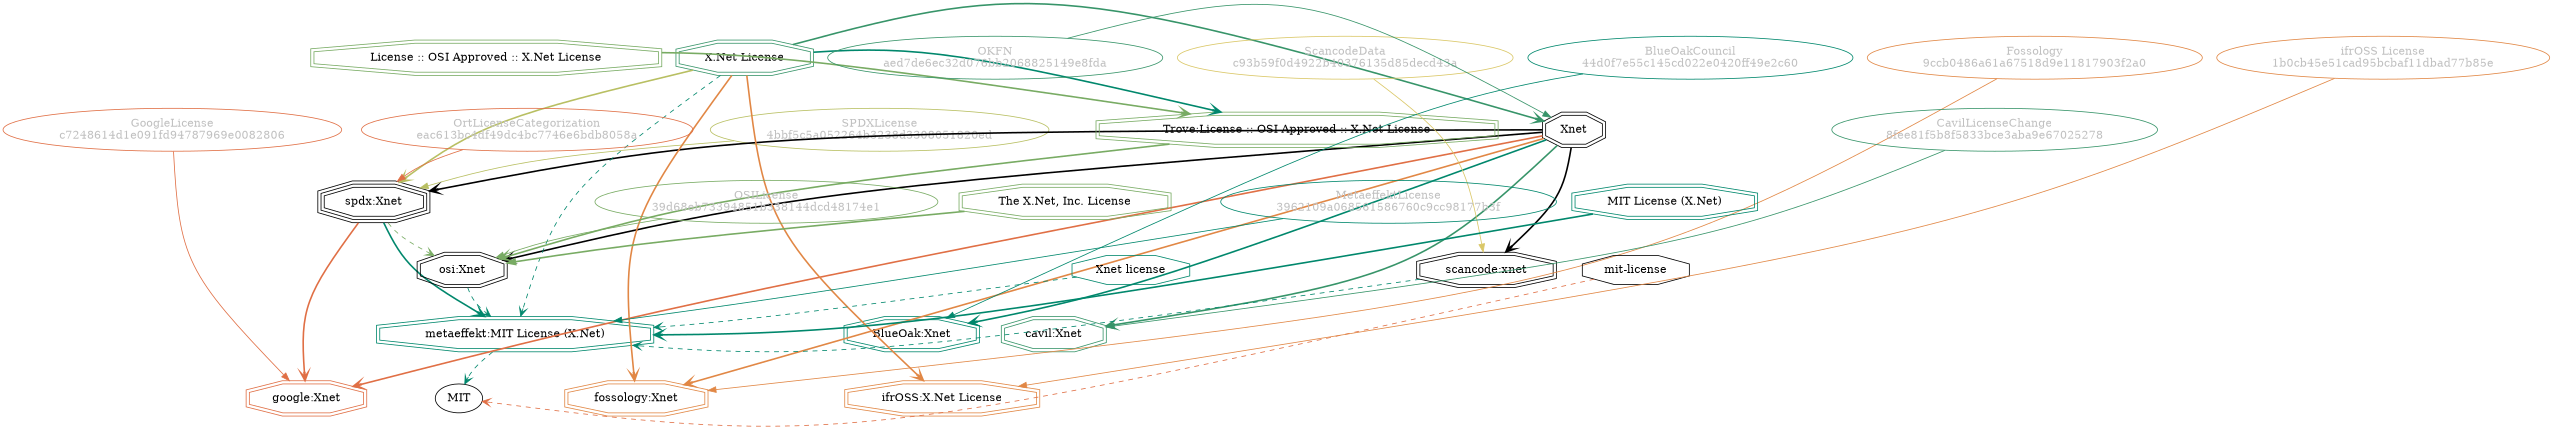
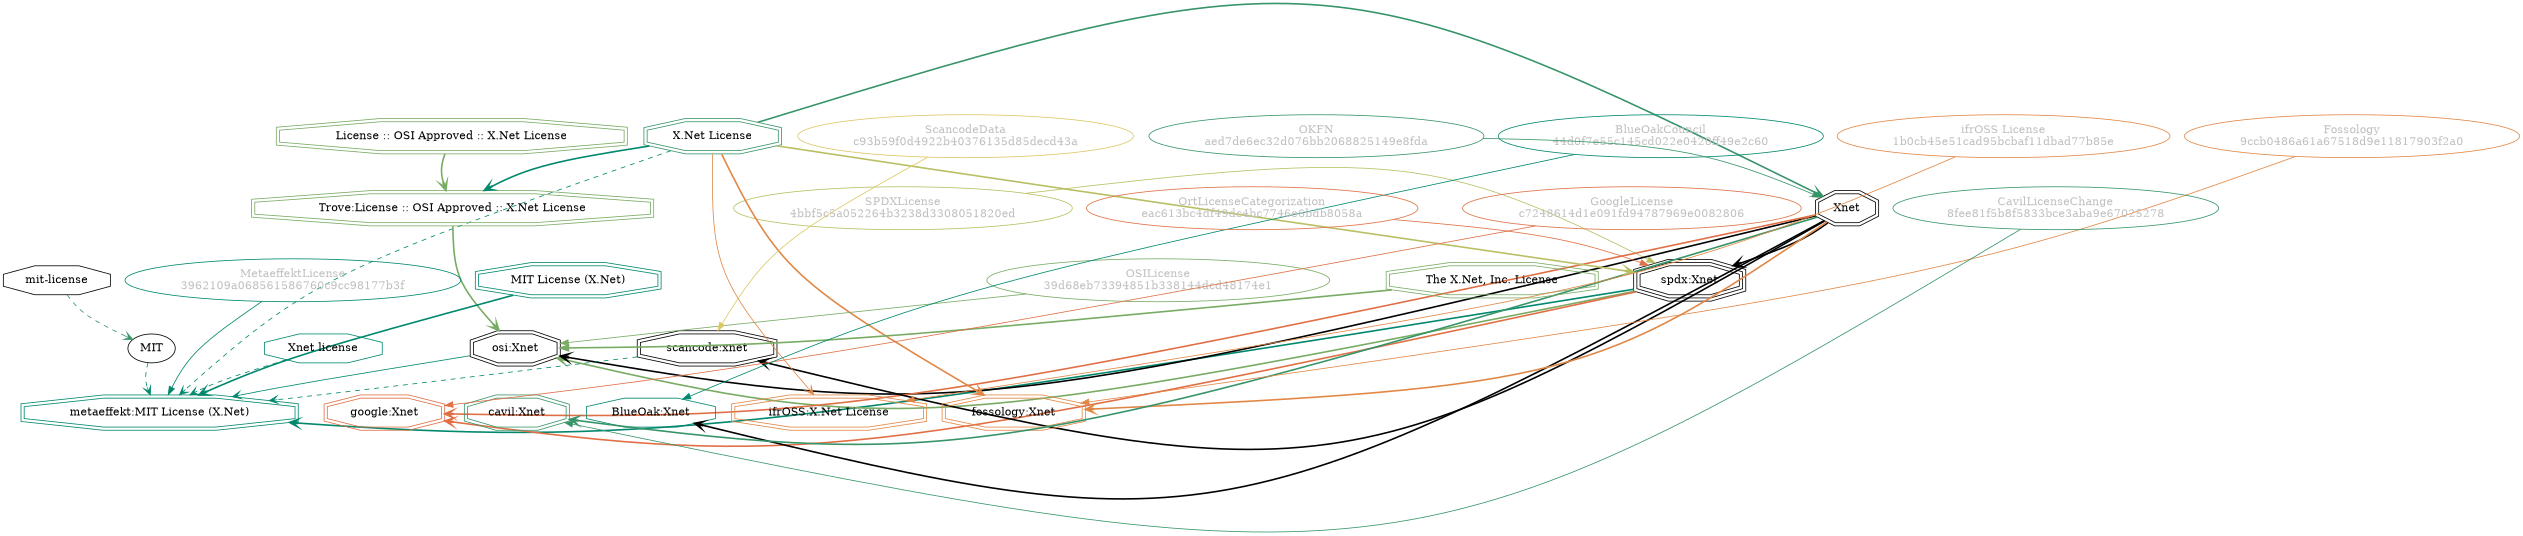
edge "spdx:Xnet" -> "osi:Xnet": style dashed -> bold
edge "Xnet" -> "BlueOak:Xnet": color #00876c -> black
edge "X.Net License" -> "ifrOSS:X.Net License": style bold -> solid
edge "osi:Xnet" -> "metaeffekt:MIT License (X.Net)": style dashed -> solid
node "BlueOak:Xnet": shape doubleoctagon -> octagon
edge "metaeffekt:MIT License (X.Net)" -> "MIT": reversed
edge "mit-license" -> "MIT": color #e06f45 -> #379469
